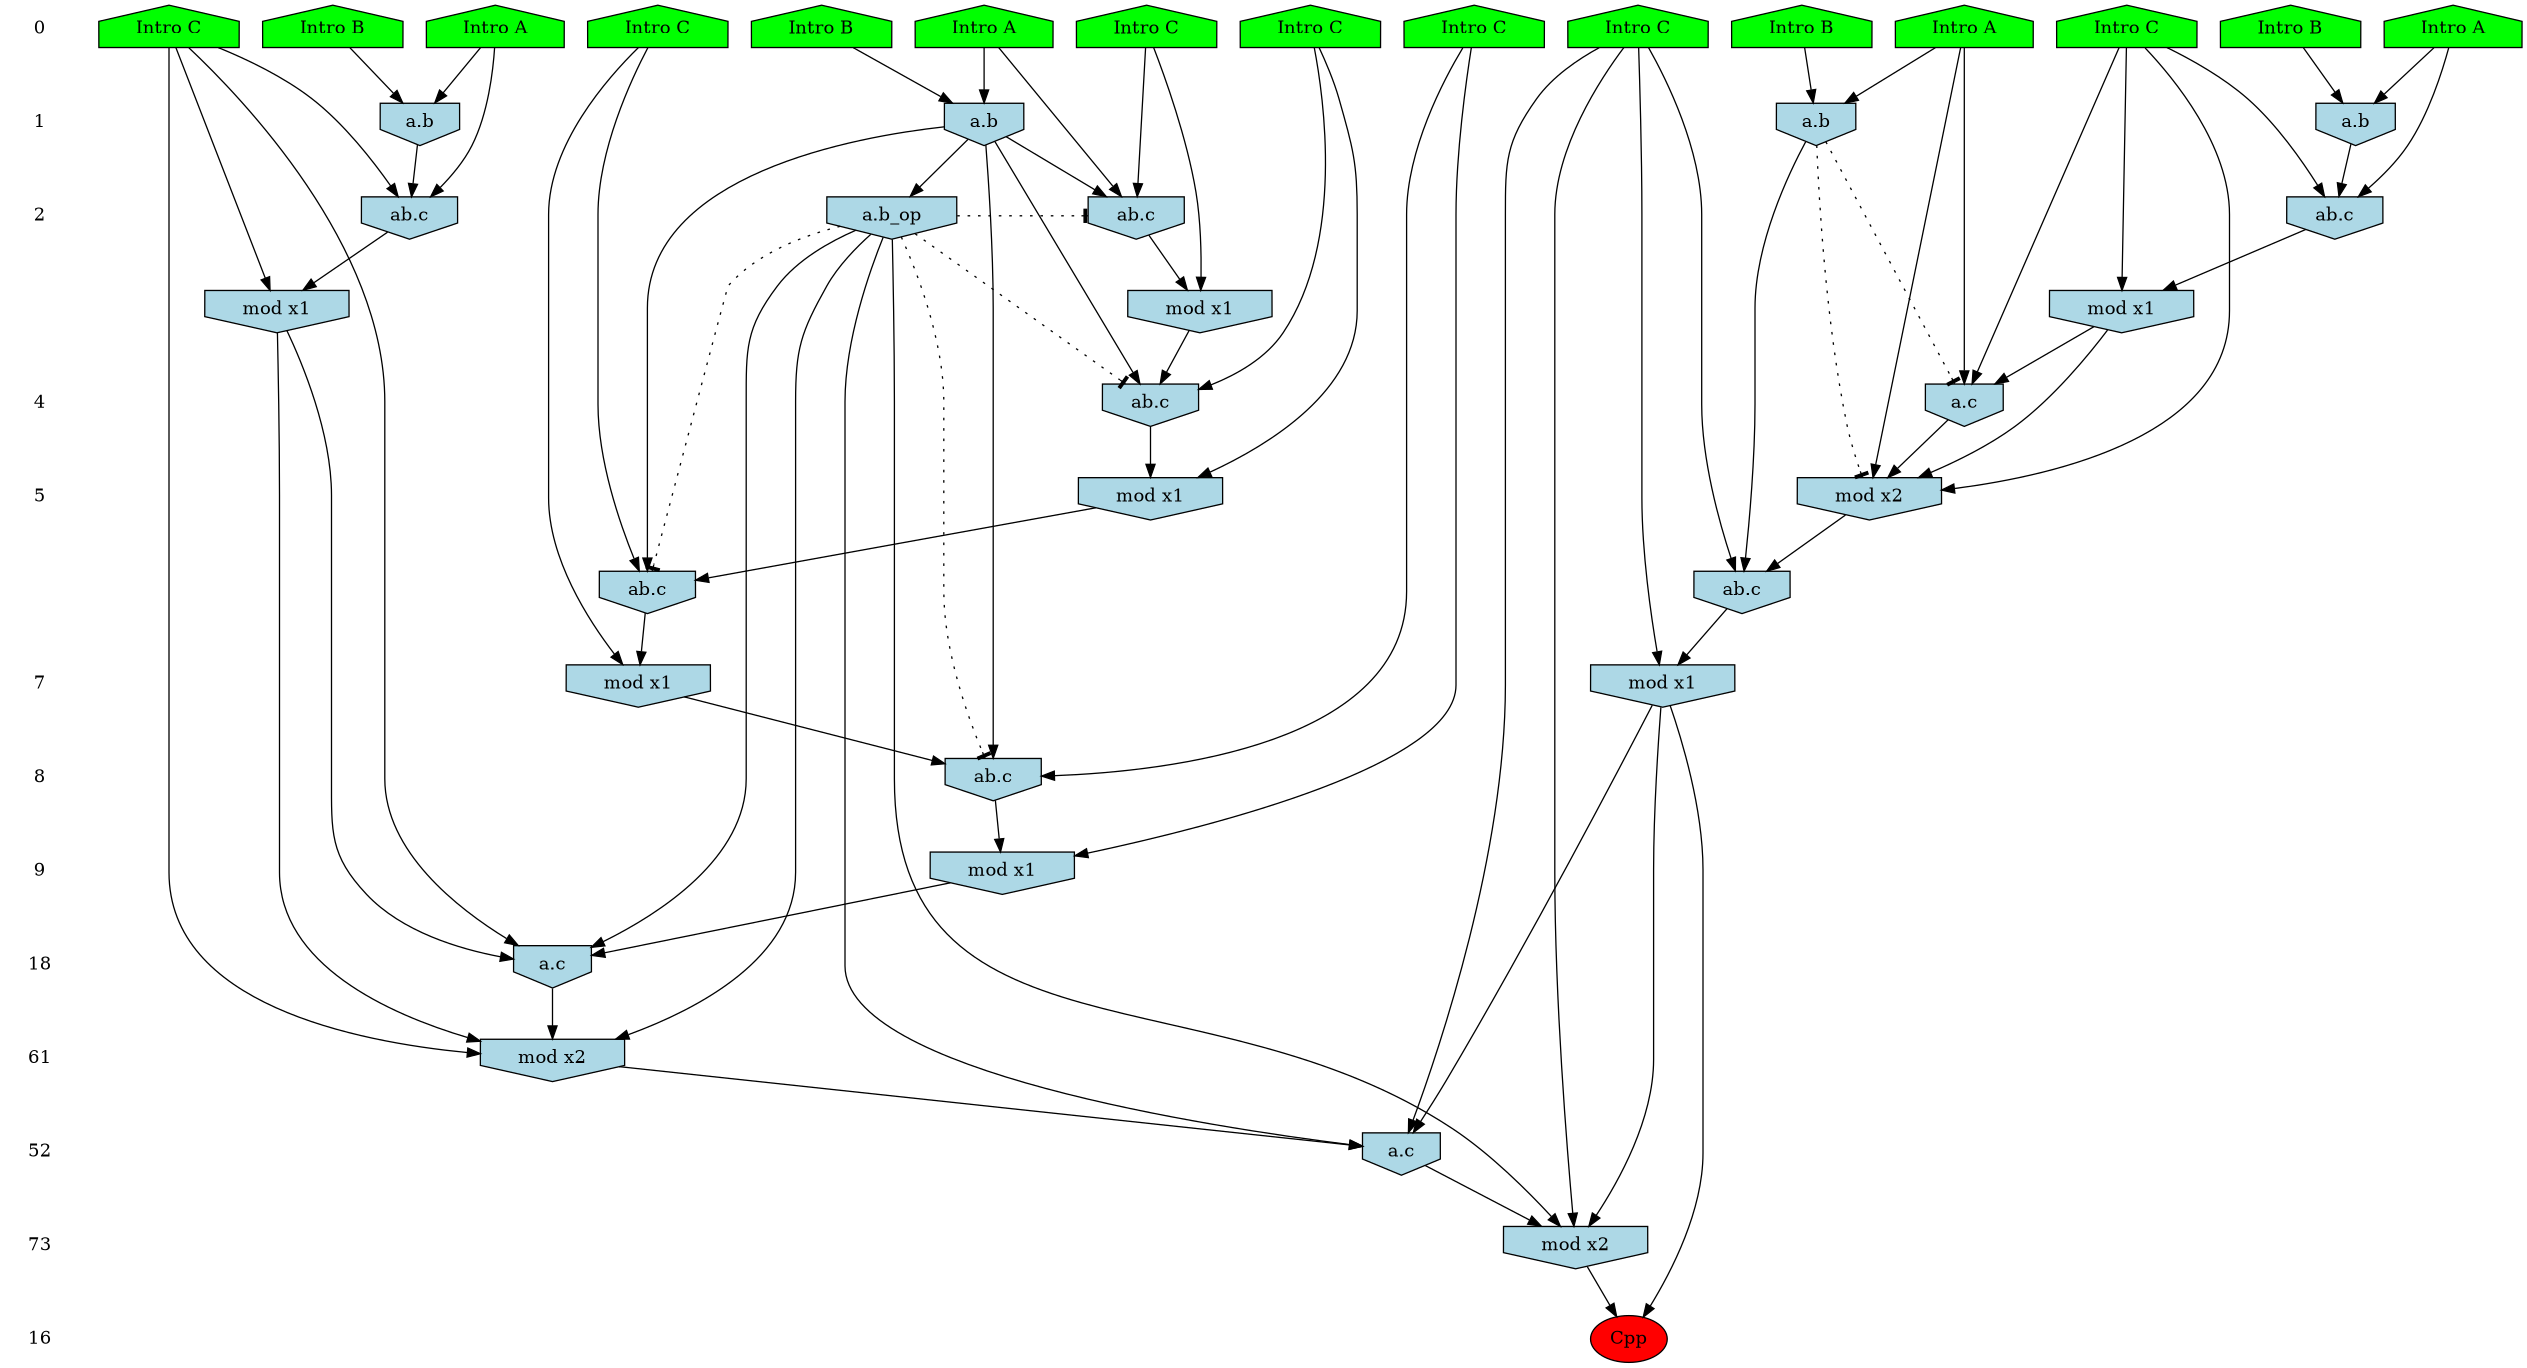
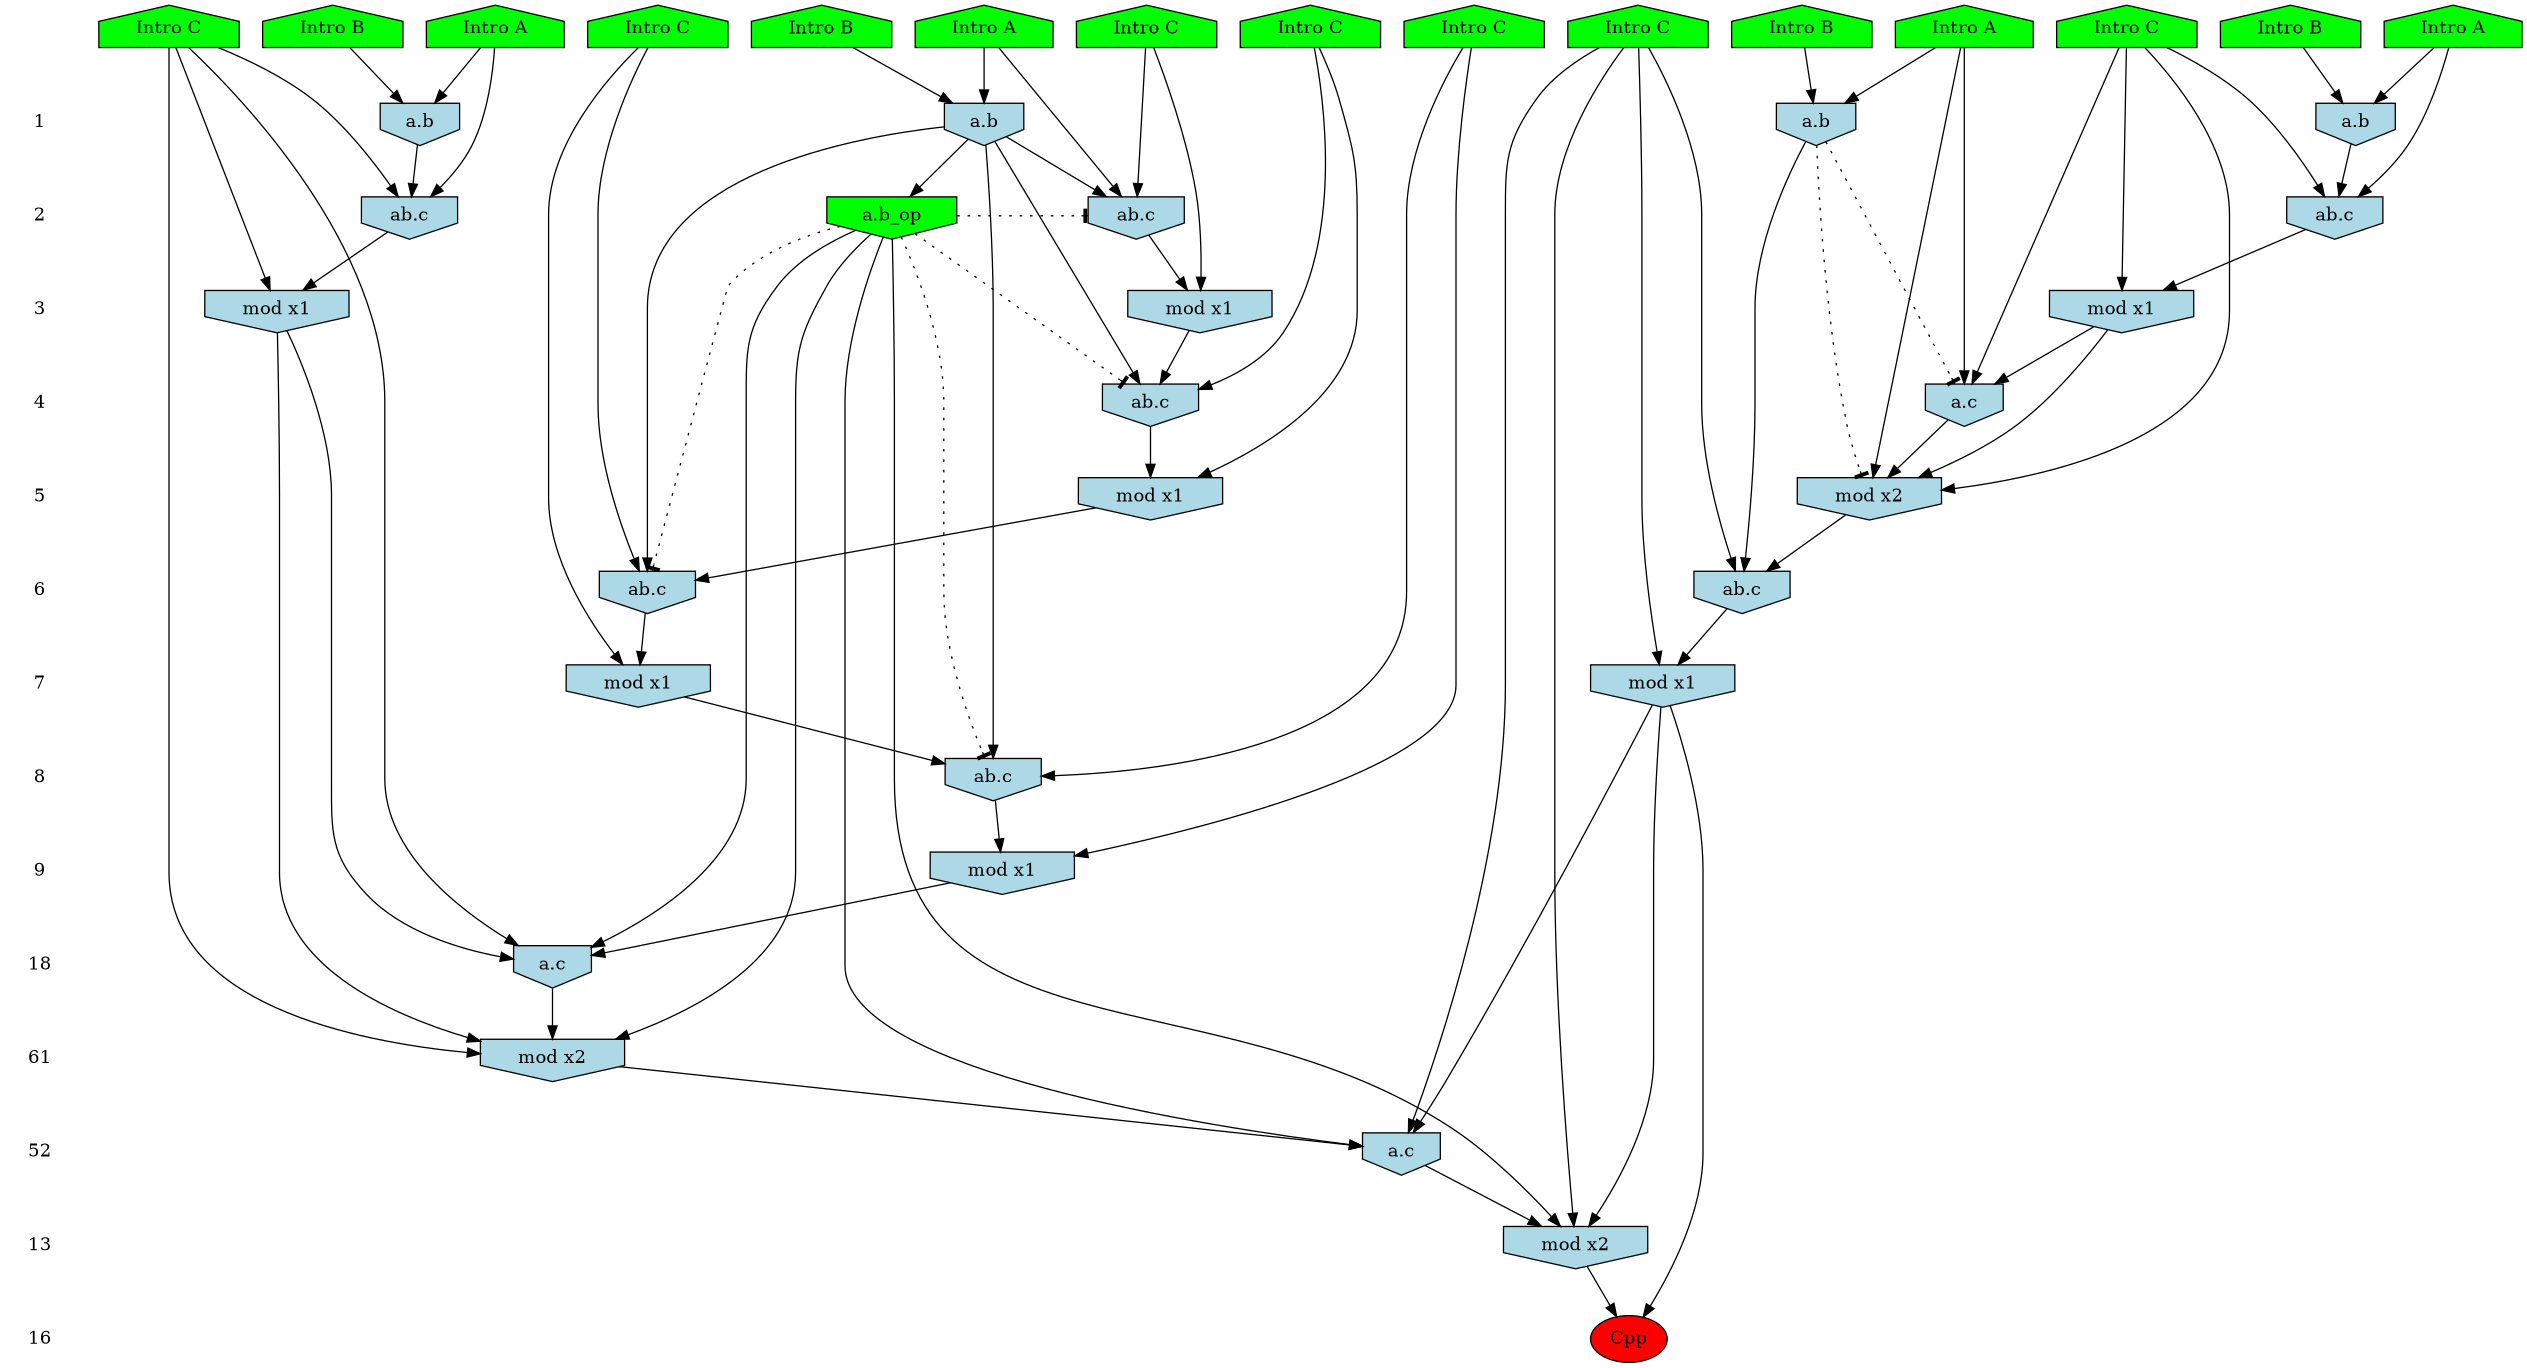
node "0": removed
node "a.b_op": fillcolor lightblue -> green
node "3": added
node "6": added
node "73": label "73" -> "13"
